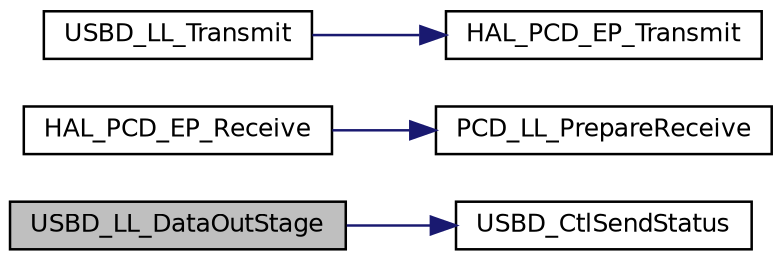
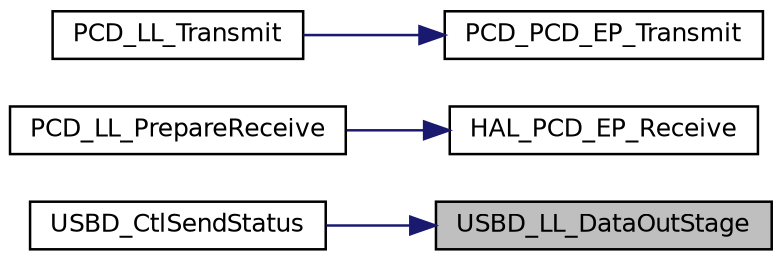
node "USBD_LL_Transmit": label "USBD_LL_Transmit" -> "PCD_LL_Transmit"
node "HAL_PCD_EP_Transmit": label "HAL_PCD_EP_Transmit" -> "PCD_PCD_EP_Transmit"
edge "HAL_PCD_EP_Receive" -> "PCD_LL_PrepareReceive": reversed
edge "USBD_LL_DataOutStage" -> "USBD_CtlSendStatus": reversed
